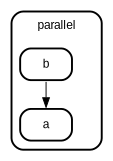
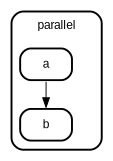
edge "b" -> "a": reversed
